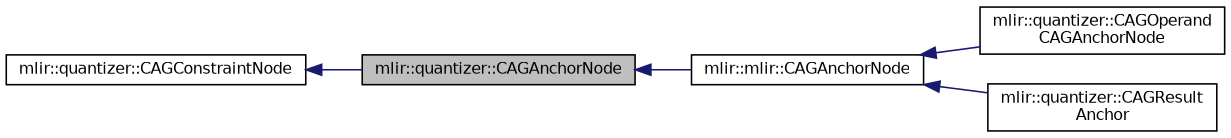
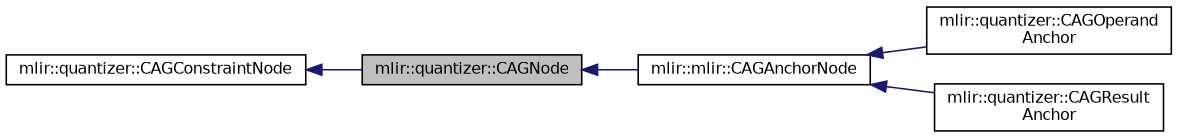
node "mlir::quantizer::CAGOperand CAGAnchorNode": label "mlir::quantizer::CAGOperand CAGAnchorNode" -> "mlir::quantizer::CAGOperand Anchor"
node "mlir::quantizer::CAGAnchorNode": label "mlir::quantizer::CAGAnchorNode" -> "mlir::quantizer::CAGNode"
